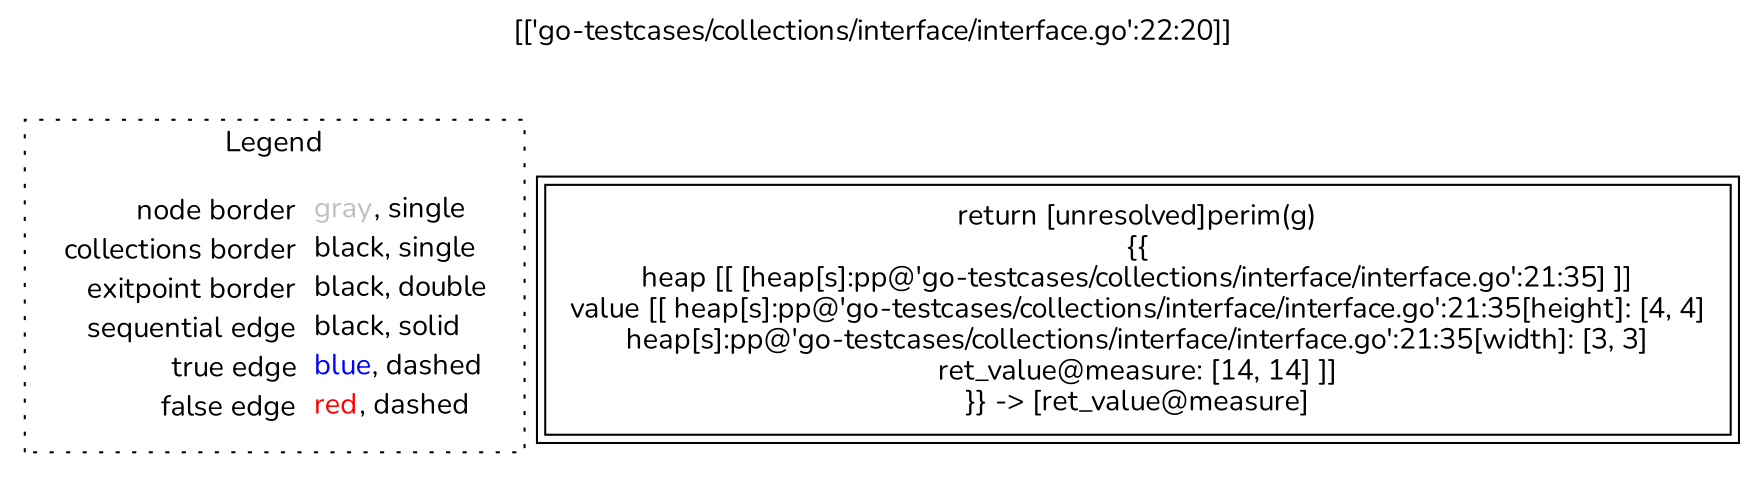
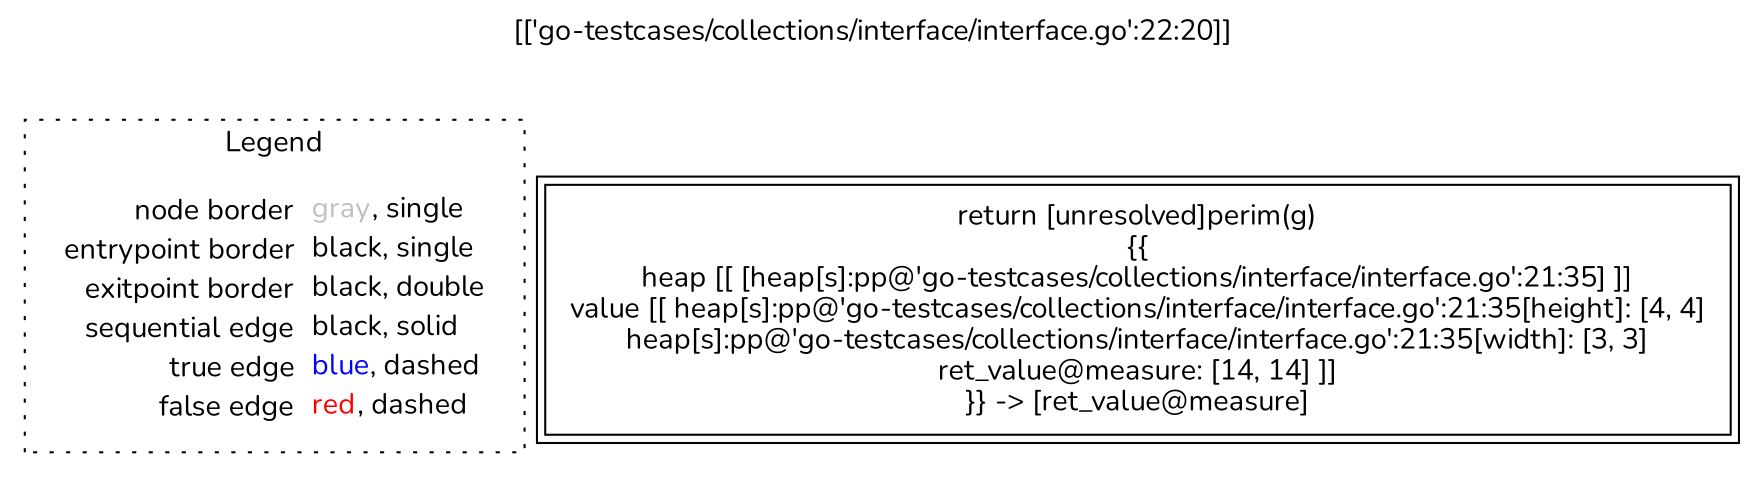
node "node border": text "collections border" -> "entrypoint border"
